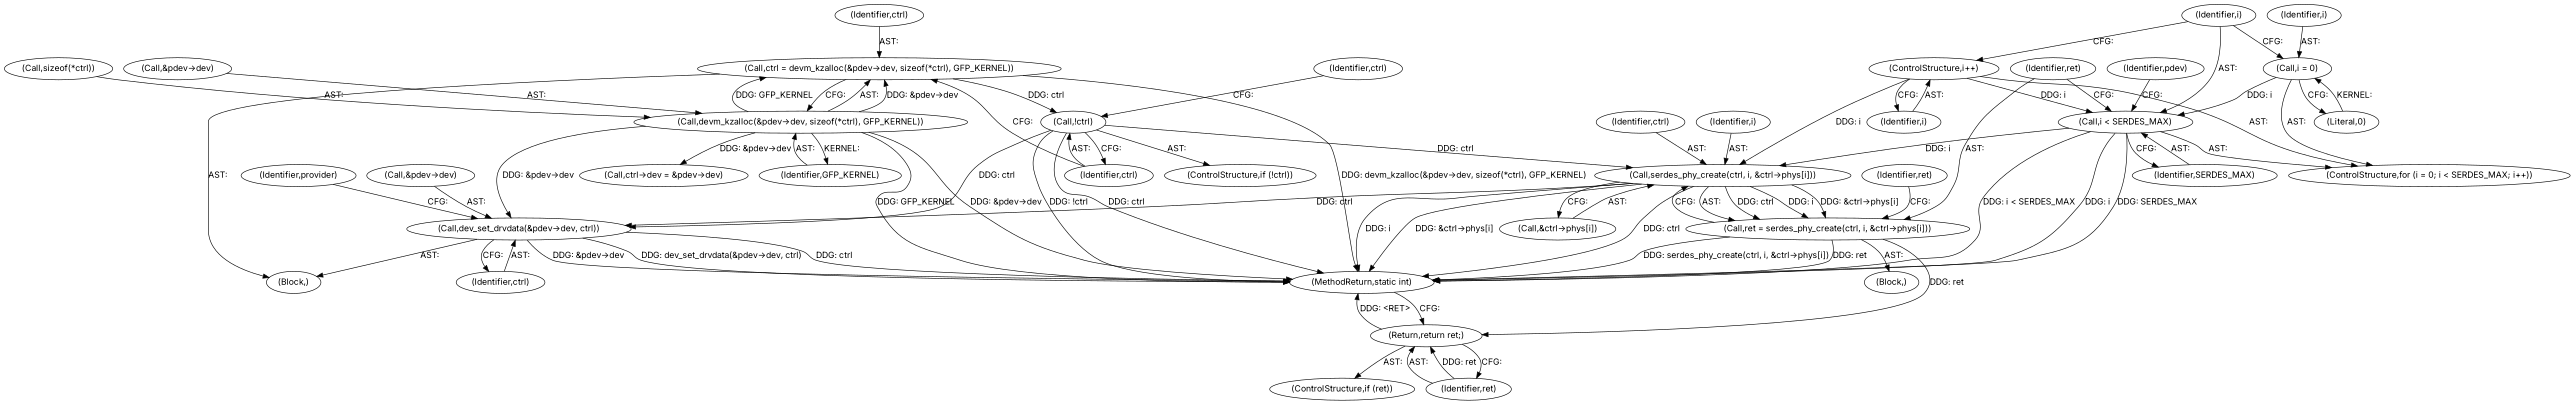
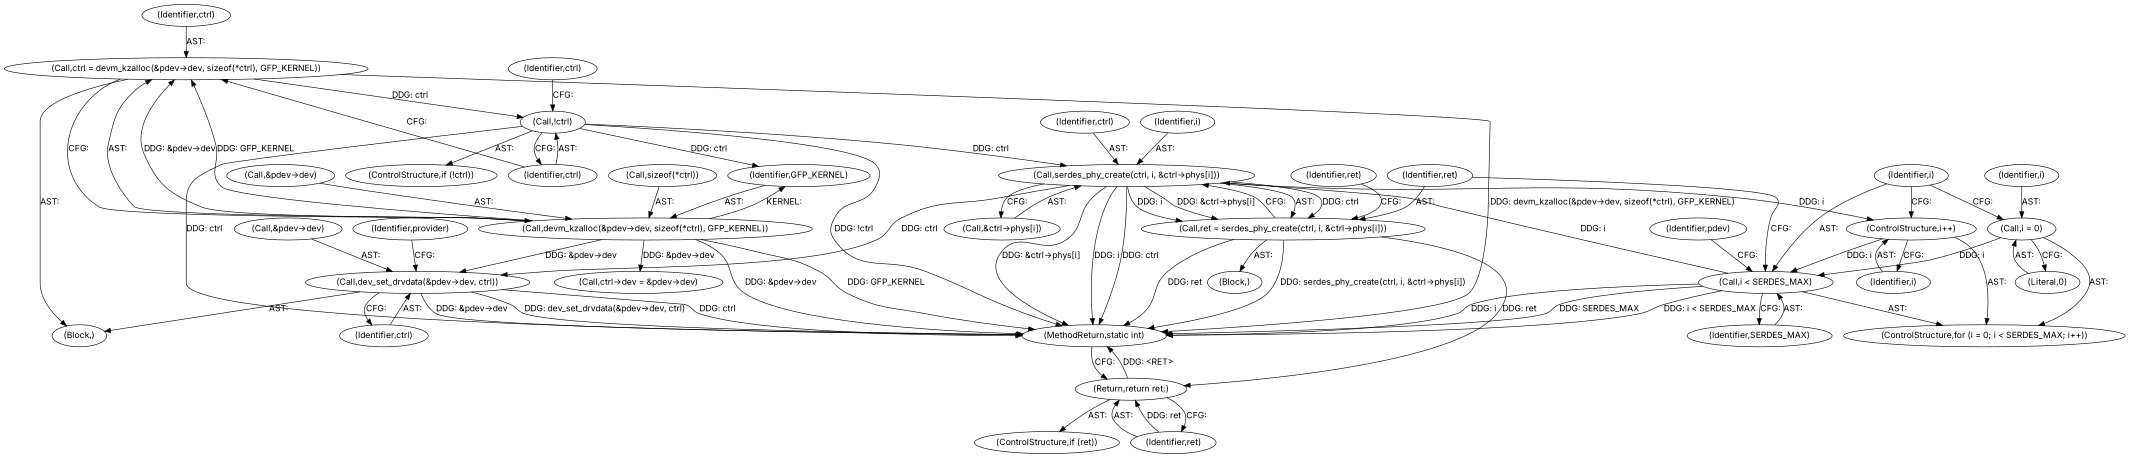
edge "(Literal,0)" -> "(Call,i = 0)": label "KERNEL: " -> "AST: "
edge "(ControlStructure,i++)" -> "(Call,serdes_phy_create(ctrl, i, &ctrl->phys[i]))": reversed
edge "(Call,!ctrl)" -> "(Call,dev_set_drvdata(&pdev->dev, ctrl))": now "(Call,!ctrl)" -> "(Identifier,GFP_KERNEL)"
